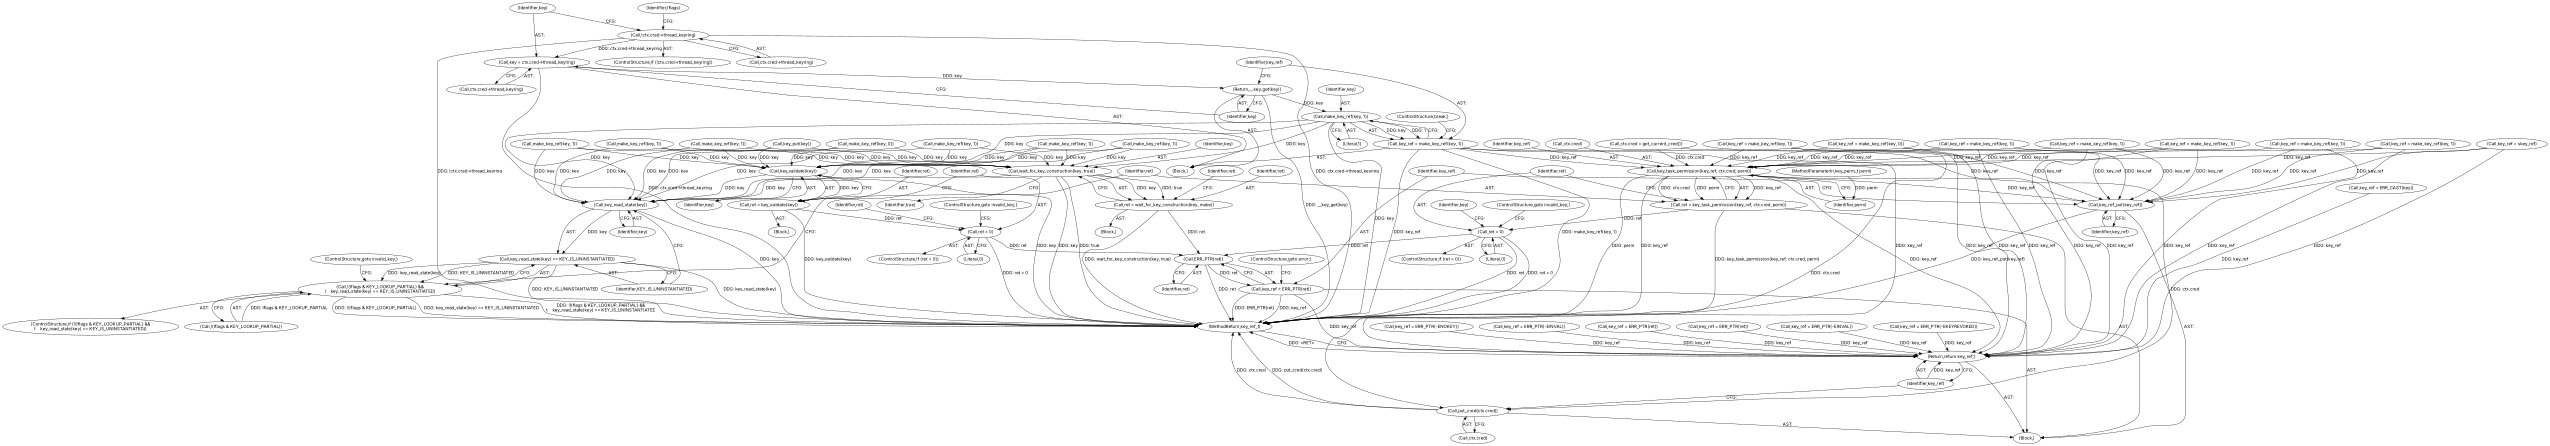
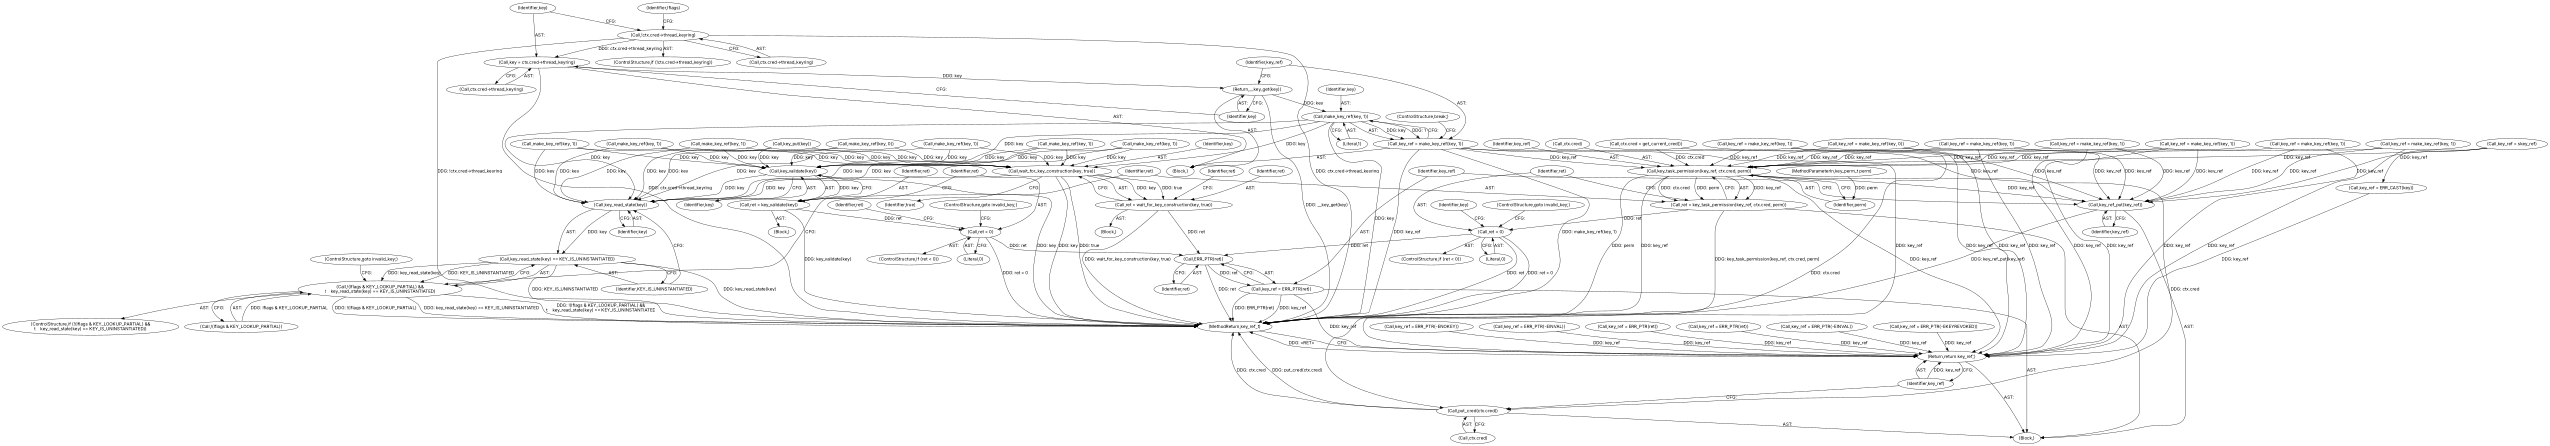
node "(Call,ret = wait_for_key_construction(key, make))": label "(Call,ret = wait_for_key_construction(key, make))" -> "(Call,ret = wait_for_key_construction(key, true))"
node "(ControlStructure,goto error;)": removed
edge "(Call,key_ref = skey_ref)" -> "(Return,return key_ref;)": now "(Call,key_ref = skey_ref)" -> "(Call,key_ref = ERR_CAST(key))"
edge "(Call,key_read_state(key))" -> "(MethodReturn,key_ref_t)": removed, label "DDG: key"
